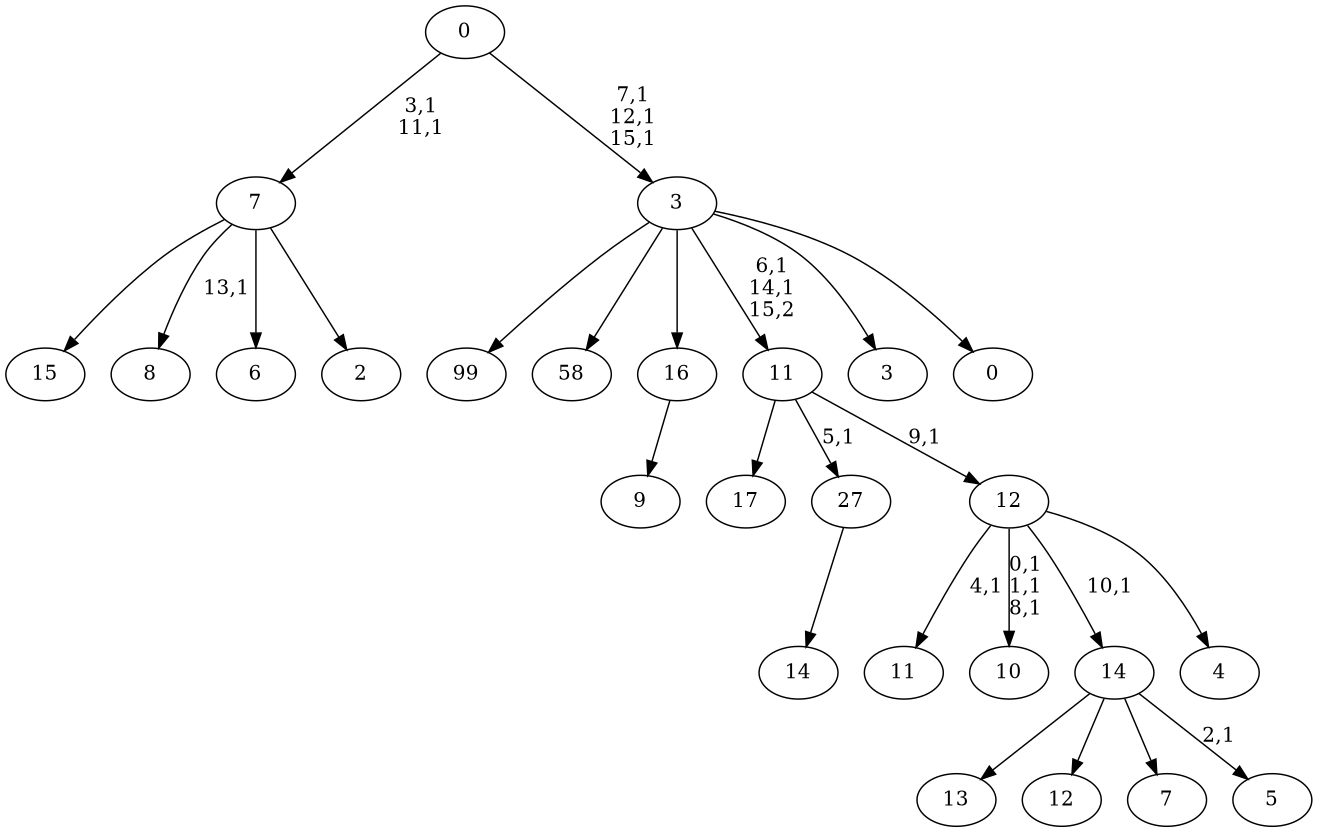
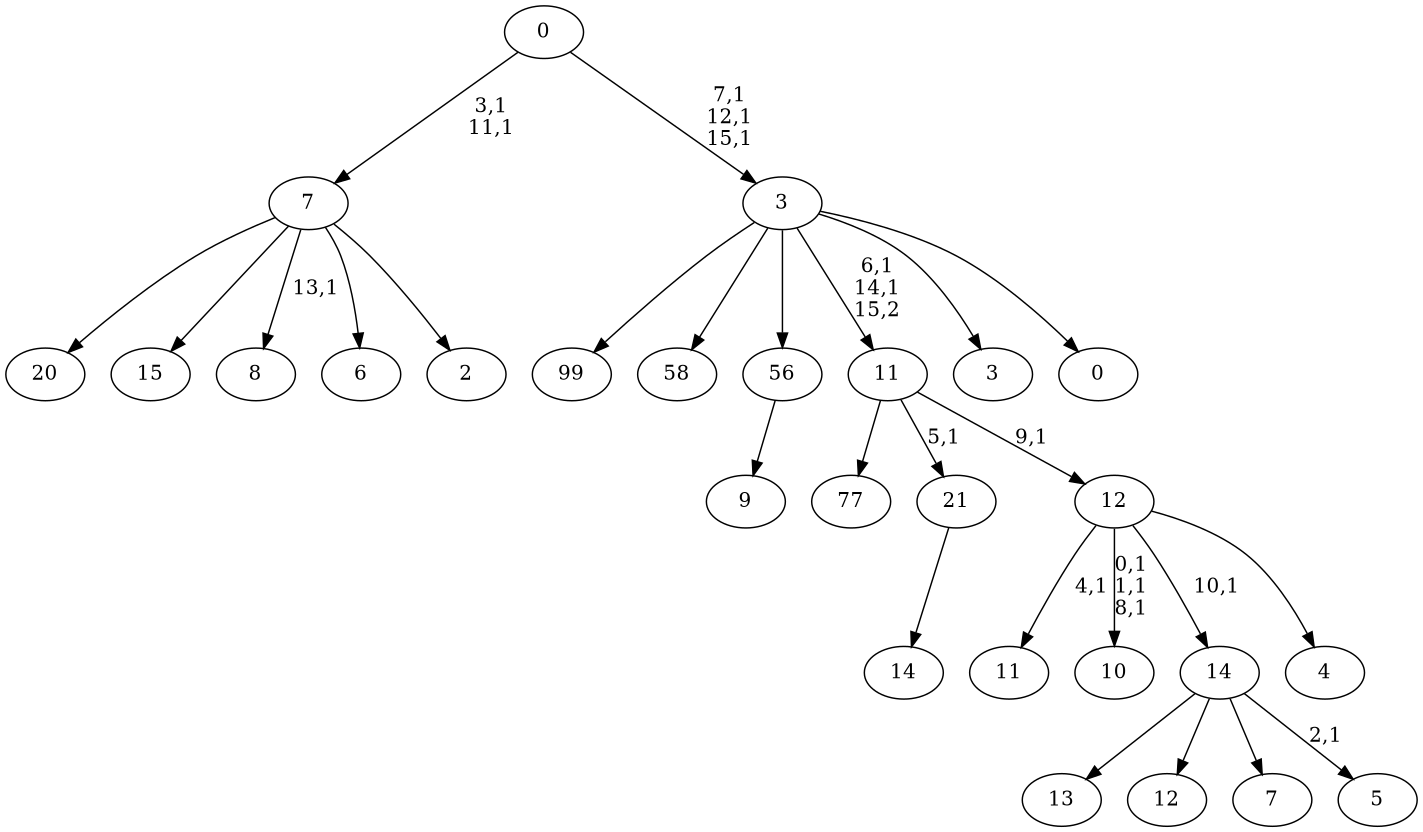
node "20": added
node "16": label "16" -> "56"
node "17": label "17" -> "77"
node "27": label "27" -> "21"
